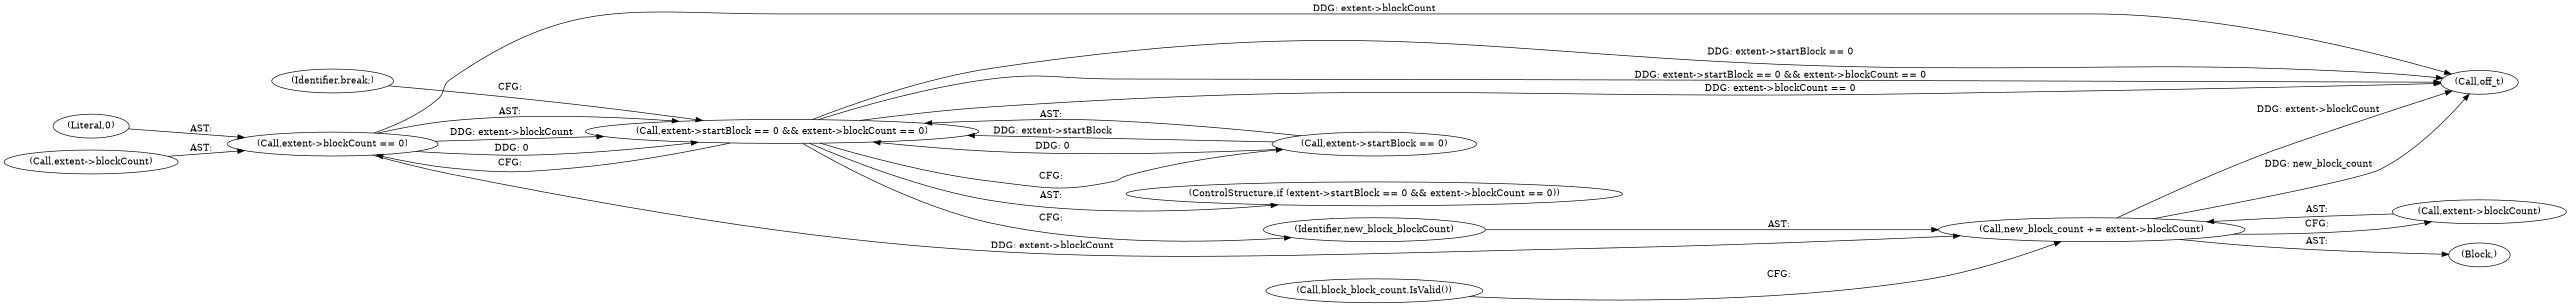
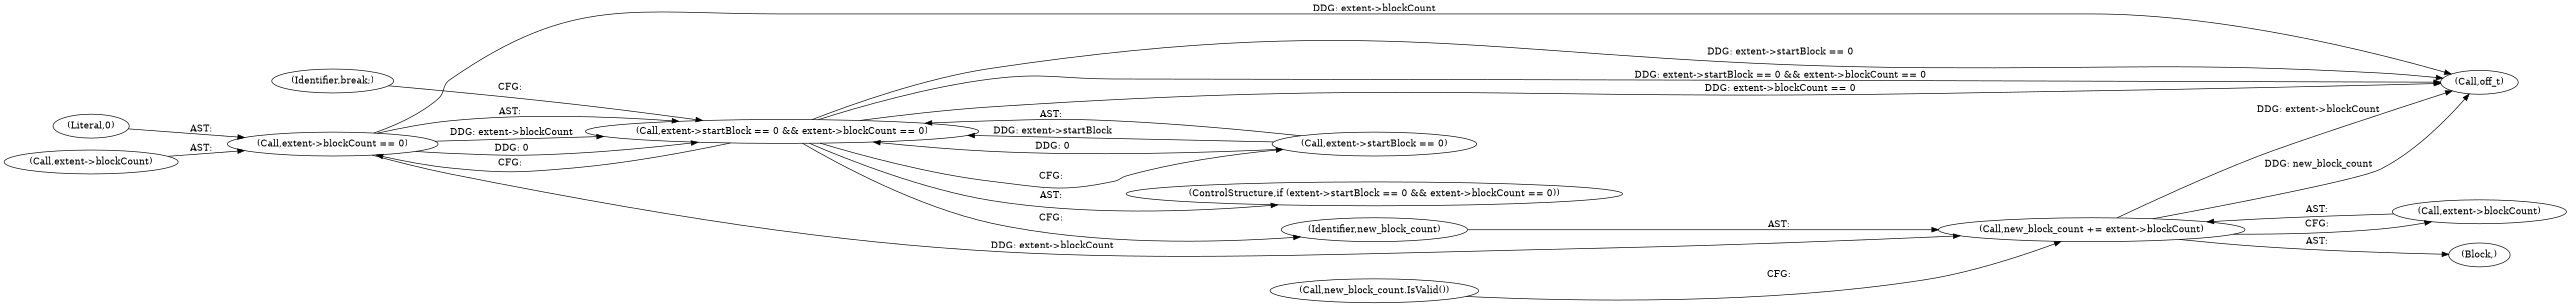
node "(Identifier,new_block_blockCount)": label "(Identifier,new_block_blockCount)" -> "(Identifier,new_block_count)"
node "(Call,block_block_count.IsValid())": label "(Call,block_block_count.IsValid())" -> "(Call,new_block_count.IsValid())"
